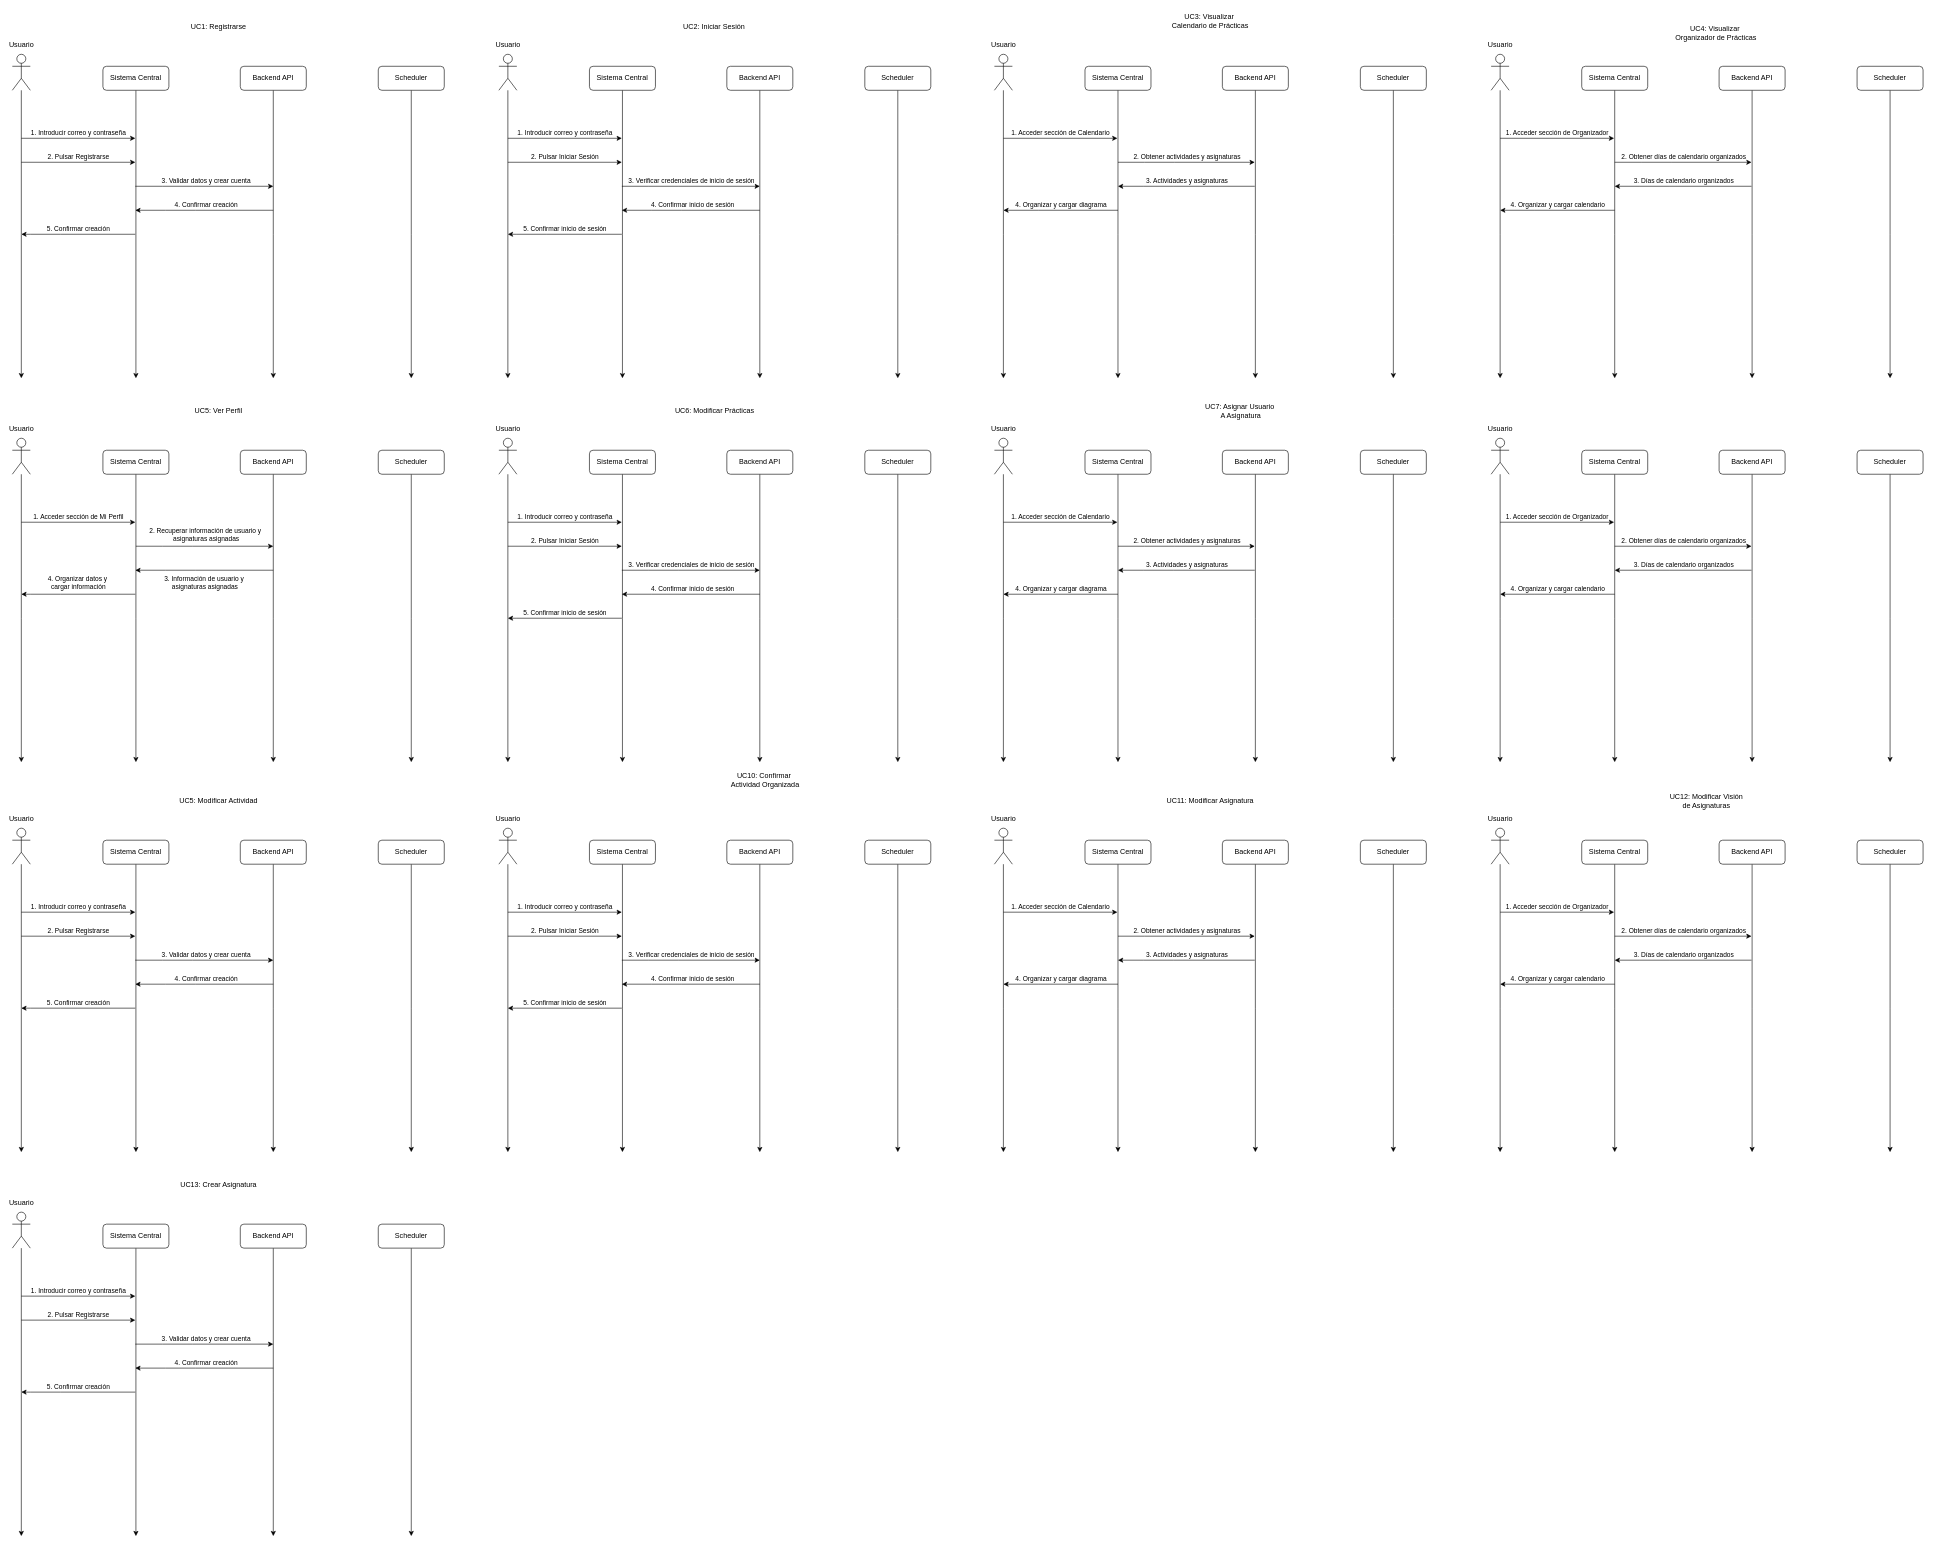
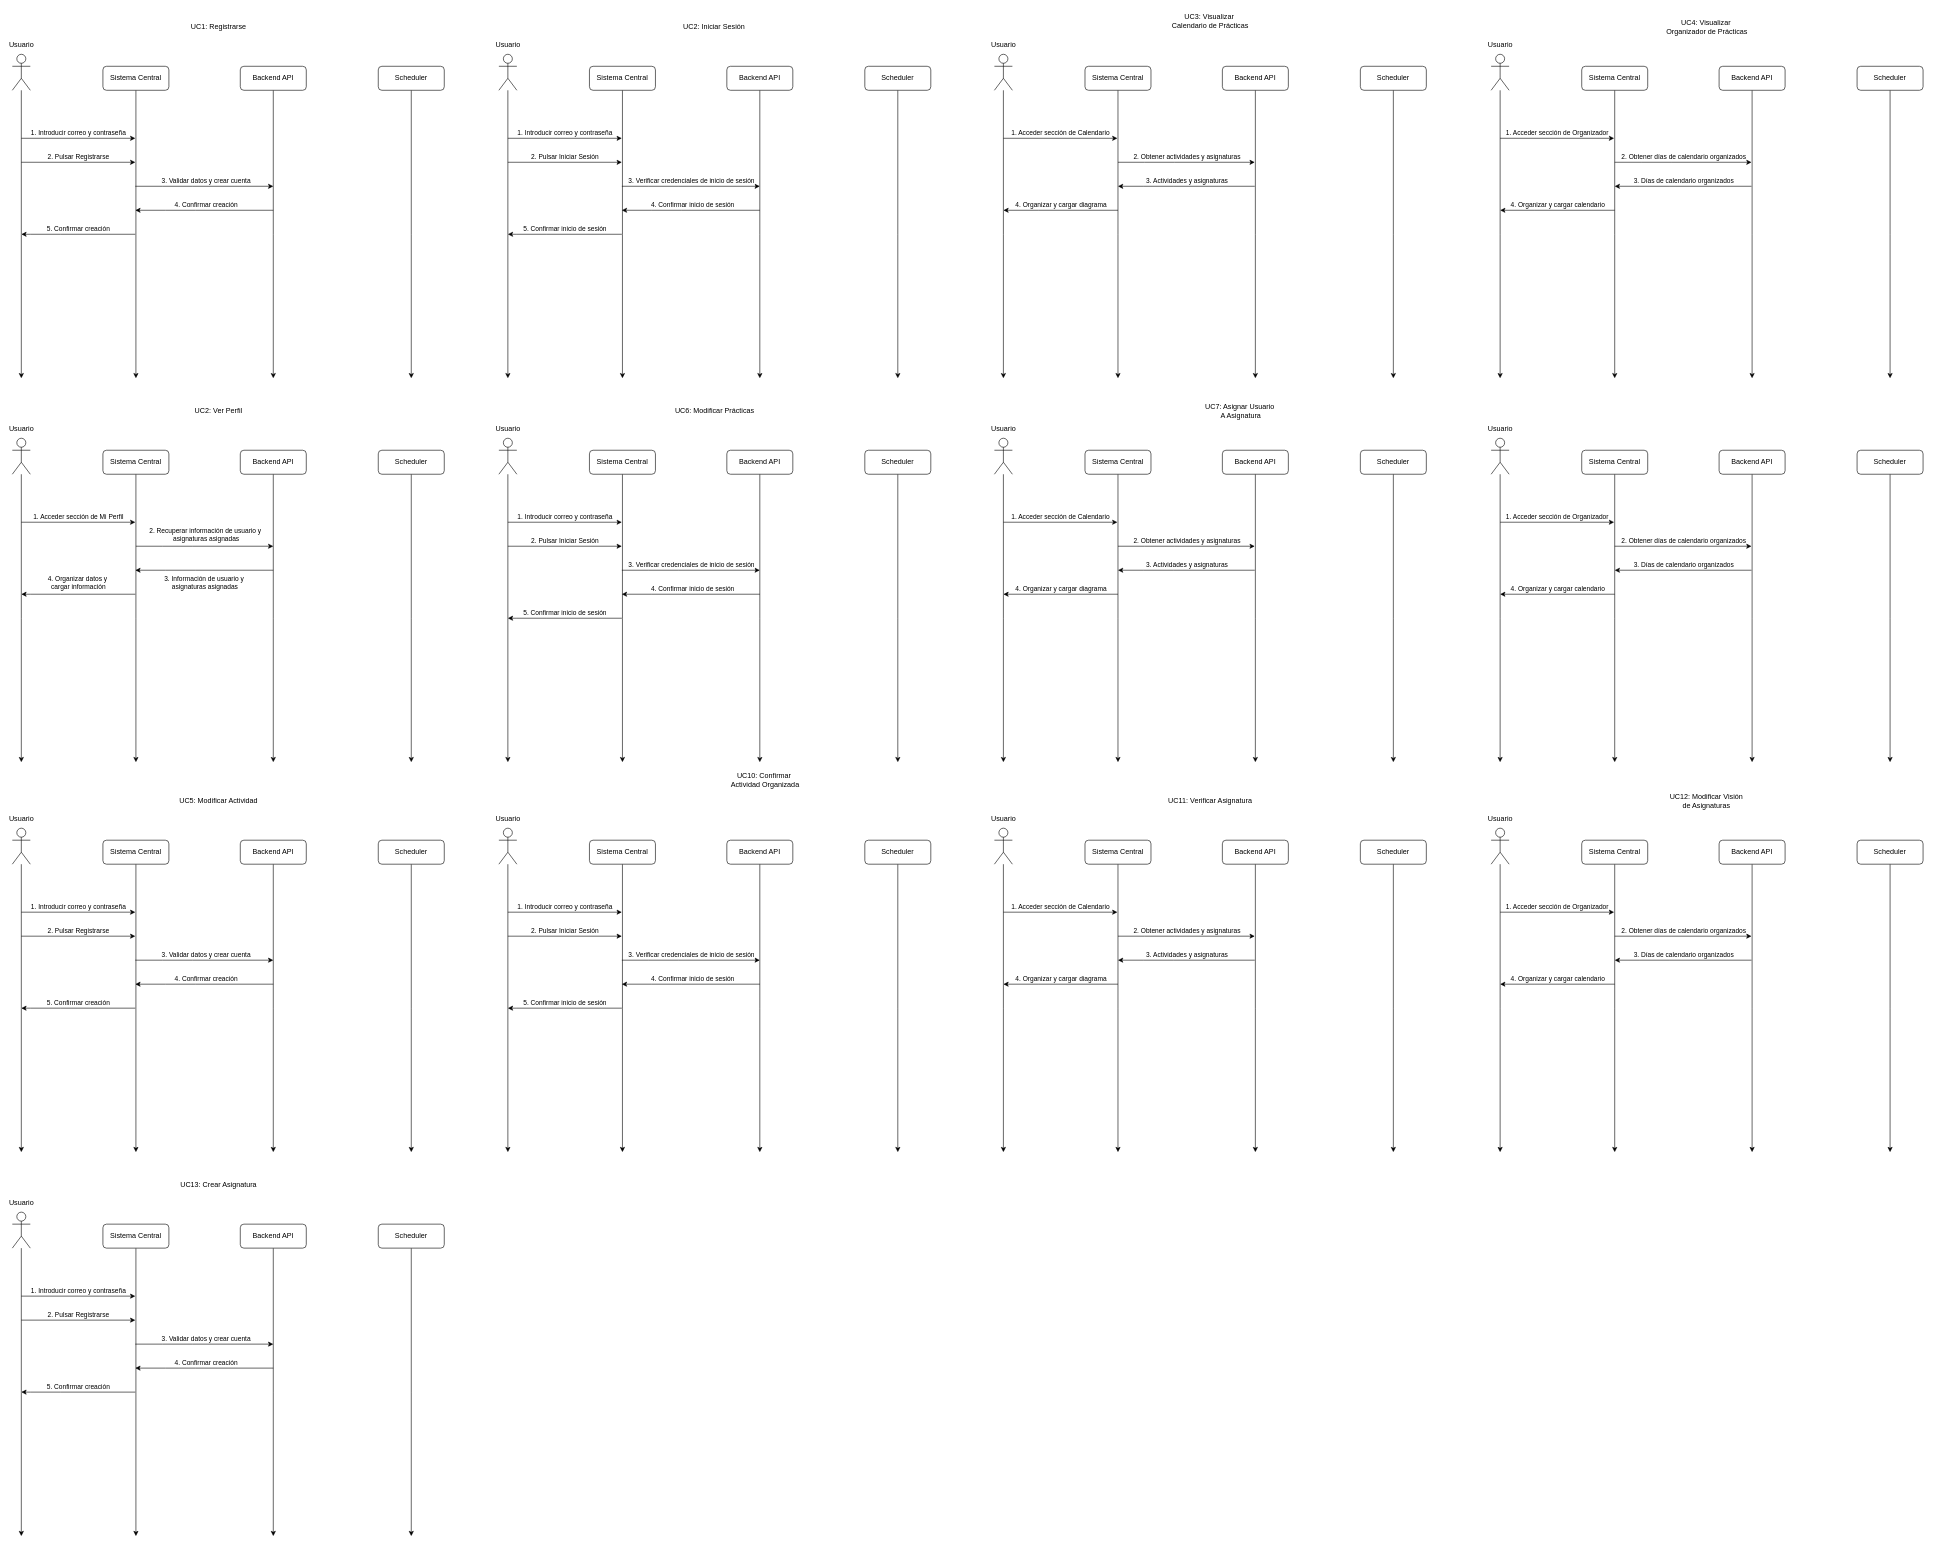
node "UC4: Visualizar Organizador de Prácticas": moved (1716, 33) -> (1707, 27)
node "UC5: Ver Perfil": label "UC5: Ver Perfil" -> "UC2: Ver Perfil"
node "UC11: Modificar Asignatura": label "UC11: Modificar Asignatura" -> "UC11: Verificar Asignatura"
